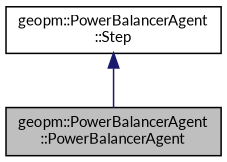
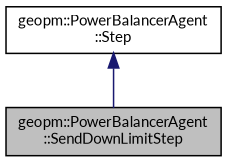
node "geopm::PowerBalancerAgent ::PowerBalancerAgent": label "geopm::PowerBalancerAgent ::PowerBalancerAgent" -> "geopm::PowerBalancerAgent ::SendDownLimitStep"
